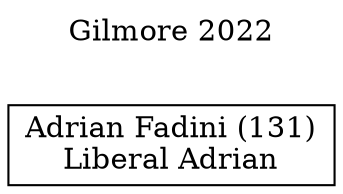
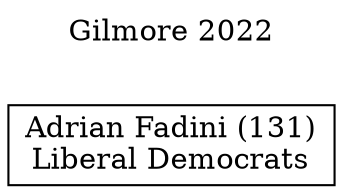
node "Adrian Fadini (131) Liberal Adrian": label "Adrian Fadini (131) Liberal Adrian" -> "Adrian Fadini (131) Liberal Democrats"
